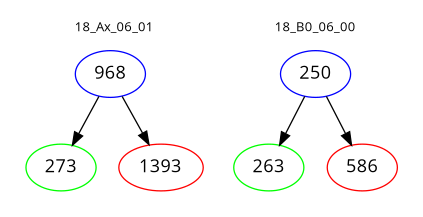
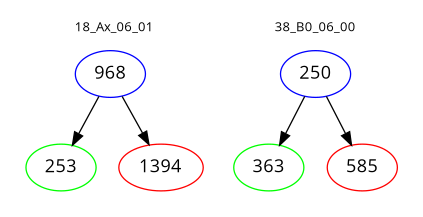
cluster "18_B0_06_00": label "18_B0_06_00" -> "38_B0_06_00"
node "273": label "273" -> "253"
node "1393": label "1393" -> "1394"
node "263": label "263" -> "363"
node "586": label "586" -> "585"
